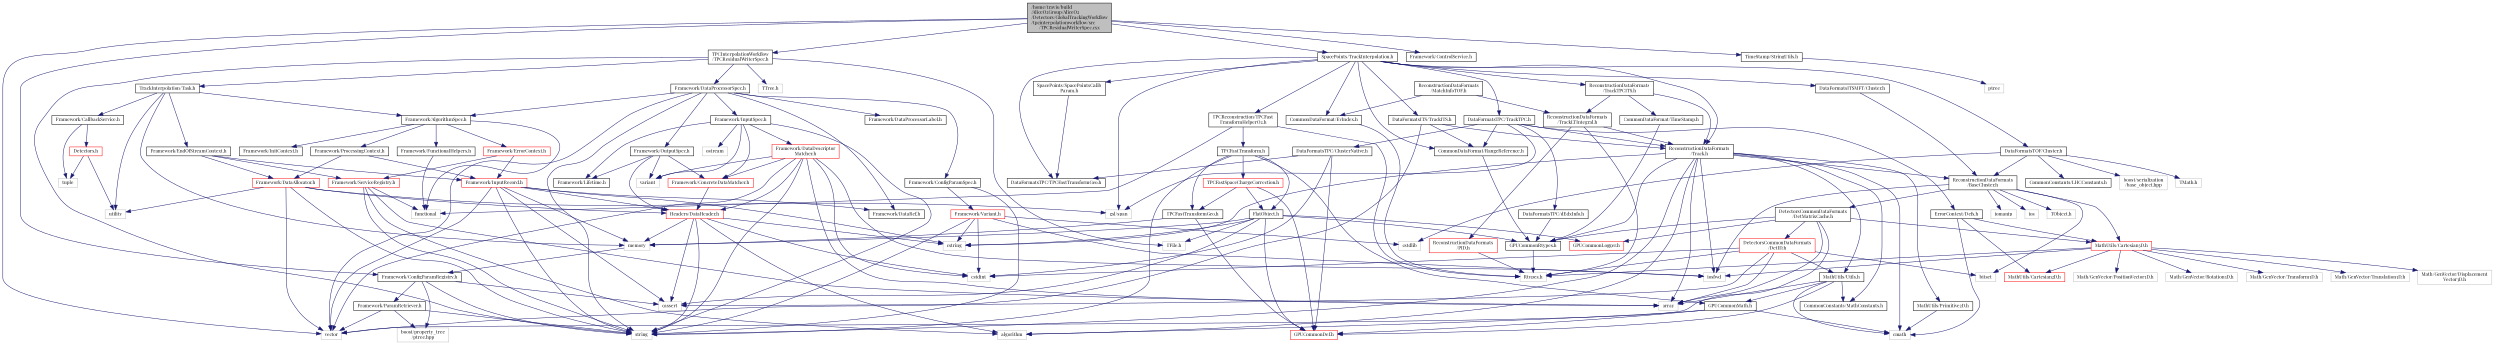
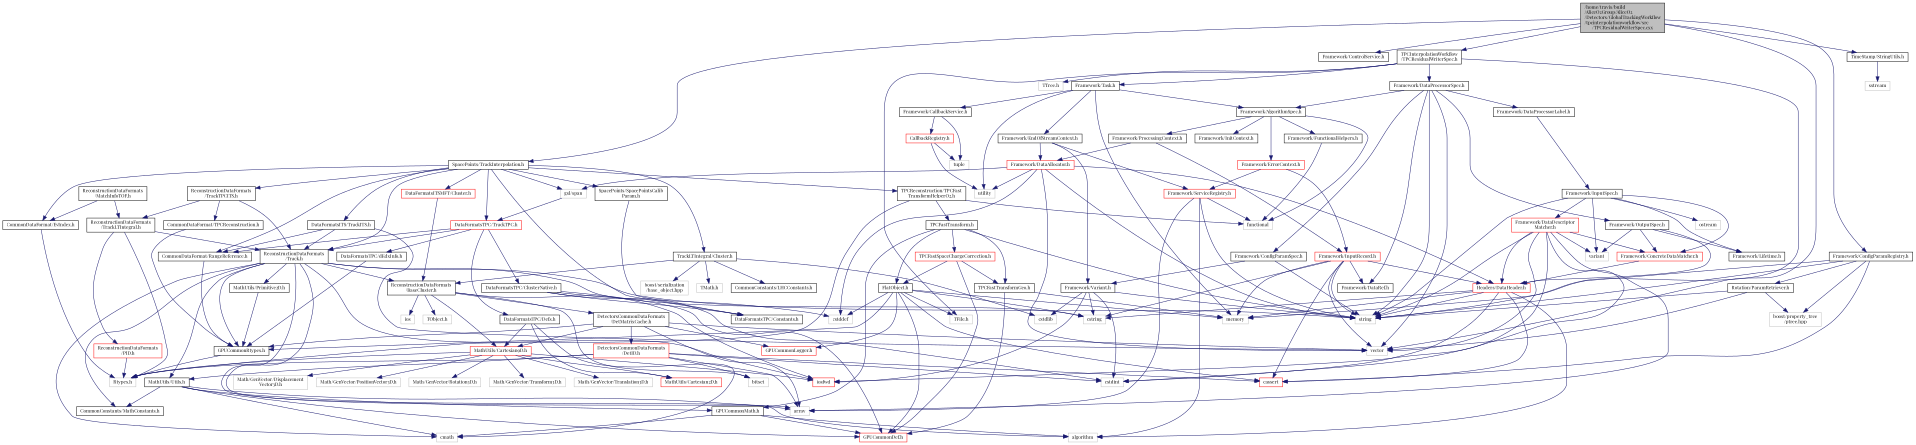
node "TrackInterpolation/Task.h": label "TrackInterpolation/Task.h" -> "Framework/Task.h"
node "DataFormatsITSMFT/Cluster.h": color black -> red
node "ptree": label "ptree" -> "sstream"
edge "Framework/DataProcessorSpec.h" -> "Framework/InputSpec.h": now "Framework/DataProcessorLabel.h" -> "Framework/InputSpec.h"
node "DataFormatsTPC/TrackTPC.h": color black -> red
node "CommonDataFormat/TimeStamp.h": label "CommonDataFormat/TimeStamp.h" -> "CommonDataFormat/TPCReconstruction.h"
node "Detectors.h": label "Detectors.h" -> "CallbackRegistry.h"
node "DataFormatsTOF/Cluster.h": label "DataFormatsTOF/Cluster.h" -> "TrackLTIntegral/Cluster.h"
edge "Framework/EndOfStreamContext.h" -> "Framework/InputRecord.h": now "Framework/EndOfStreamContext.h" -> "Framework/Variant.h"
edge "DataFormatsTPC/TrackTPC.h" -> "gsl/span": reversed
node "DataFormatsTPC/TPCFastTransformGeo.h": label "DataFormatsTPC/TPCFastTransformGeo.h" -> "DataFormatsTPC/Constants.h"
node "Framework/Variant.h": color red -> black
node "ErrorContext/Defs.h": label "ErrorContext/Defs.h" -> "DataFormatsTPC/Defs.h"
node "iomanip": removed
node "MathUtils/Cartesian3D.h": label "MathUtils/Cartesian3D.h" -> "MathUtils/Cartesian9D.h"
edge "memory" -> "Framework/ConfigParamRegistry.h": reversed
node "iosfwd": color grey75 -> red
node "Framework/ParamRetriever.h": label "Framework/ParamRetriever.h" -> "Rotation/ParamRetriever.h"
node "cassert": color grey75 -> red
node "cstddef": added
edge "MathUtils/Primitive2D.h" -> "cmath": now "MathUtils/Primitive2D.h" -> "GPUCommonRtypes.h"
